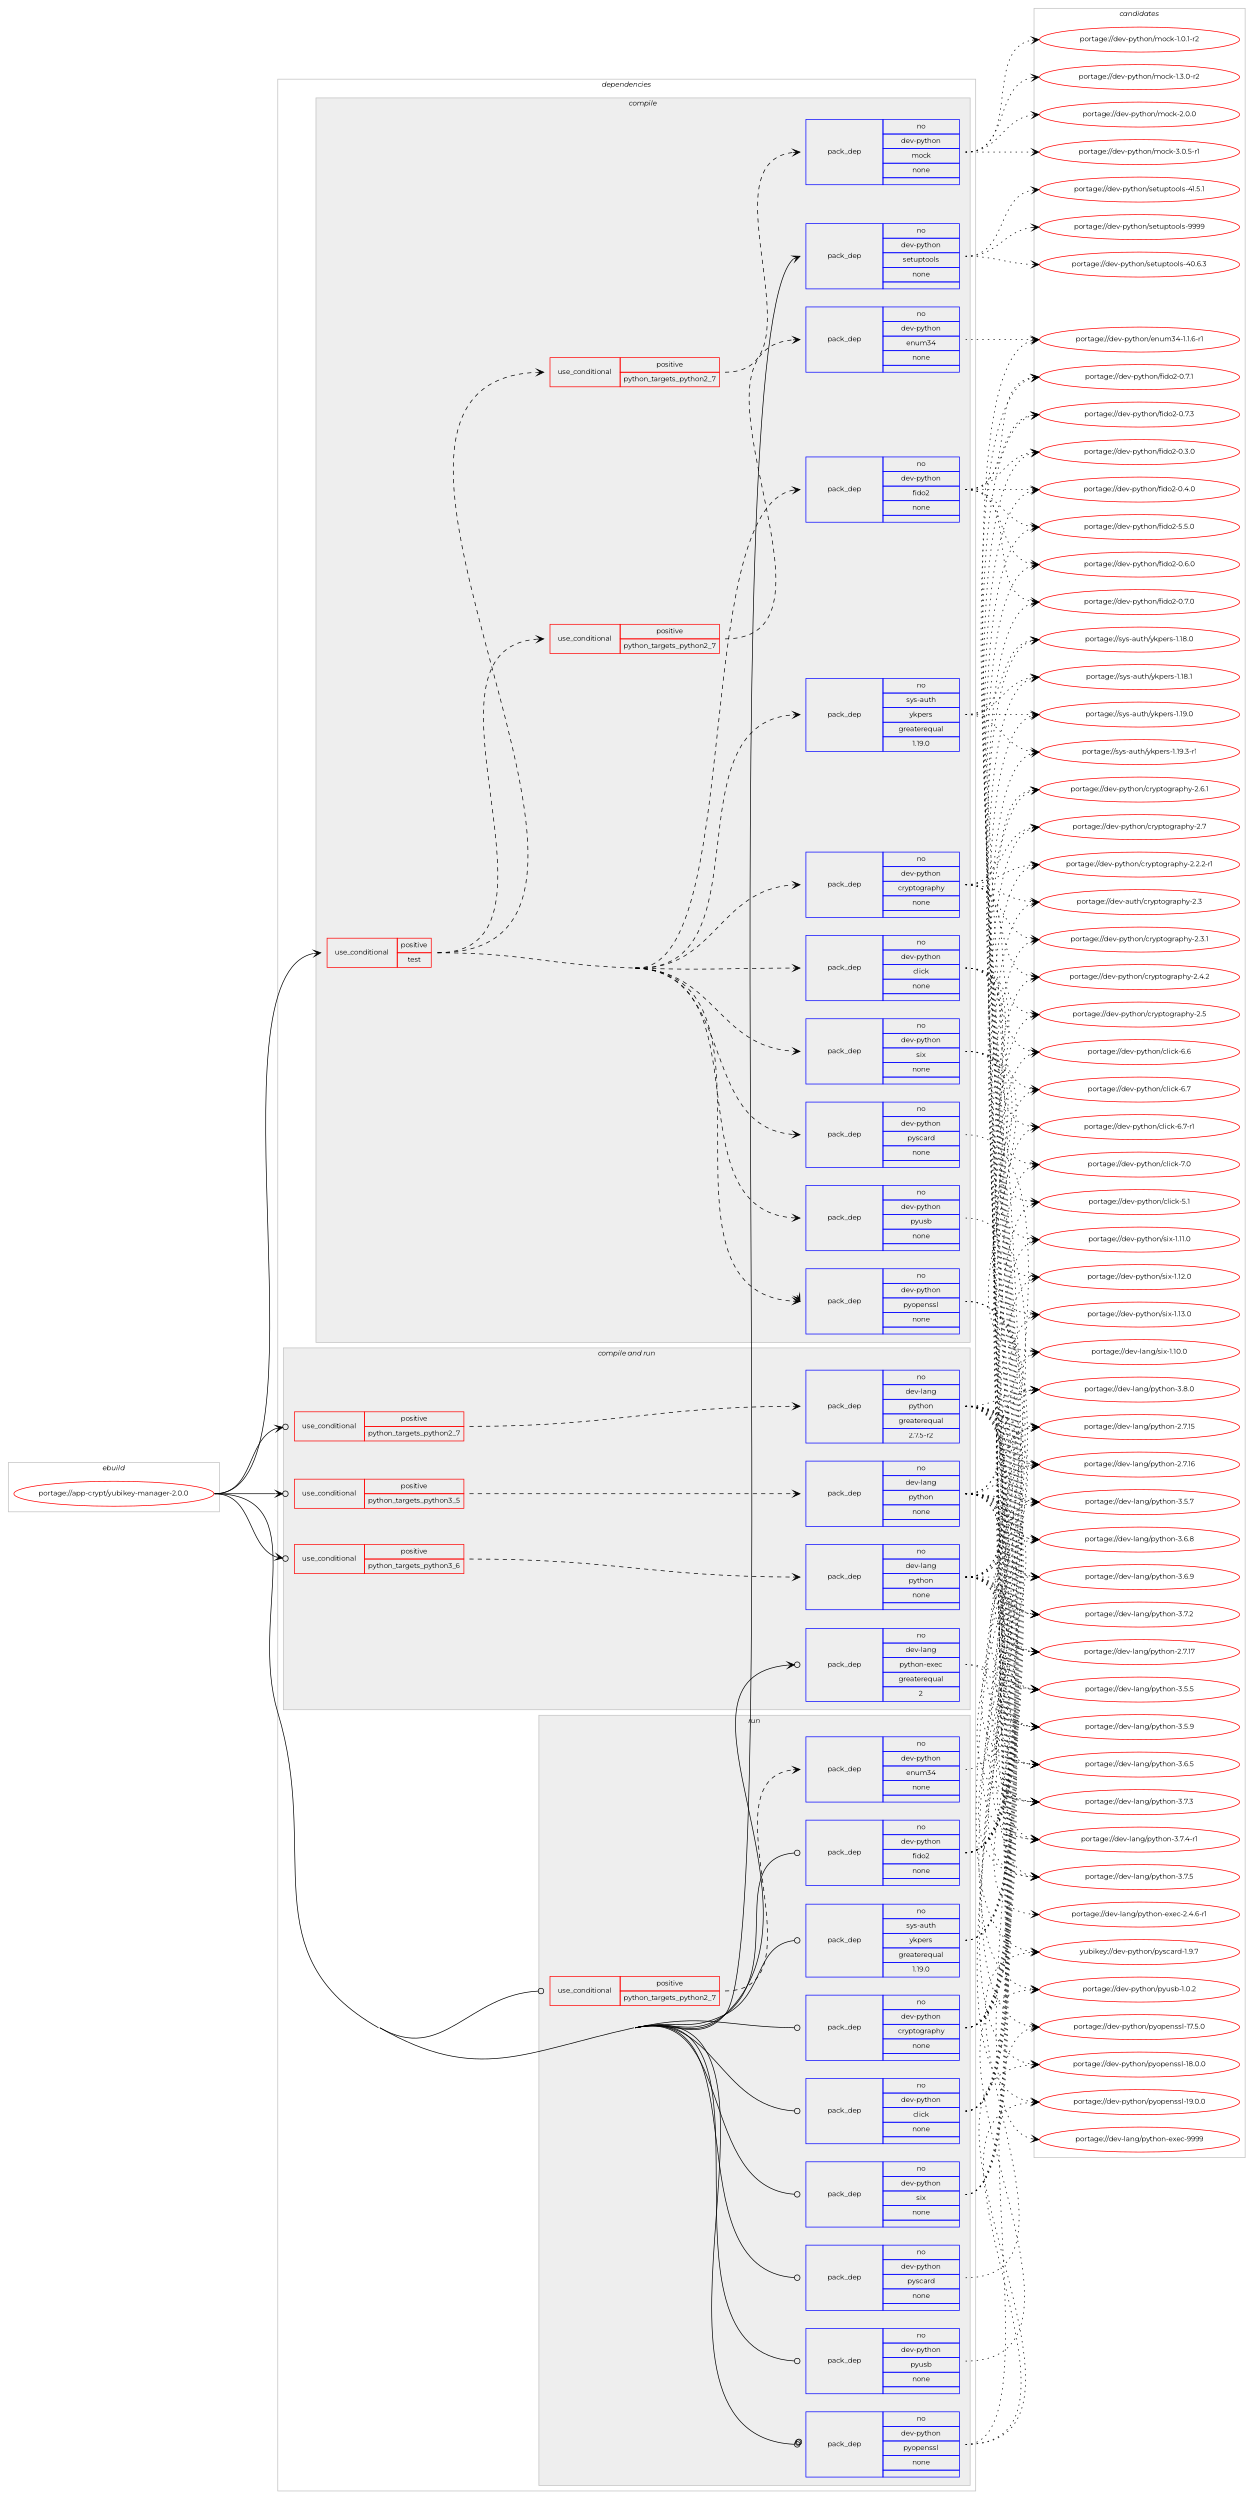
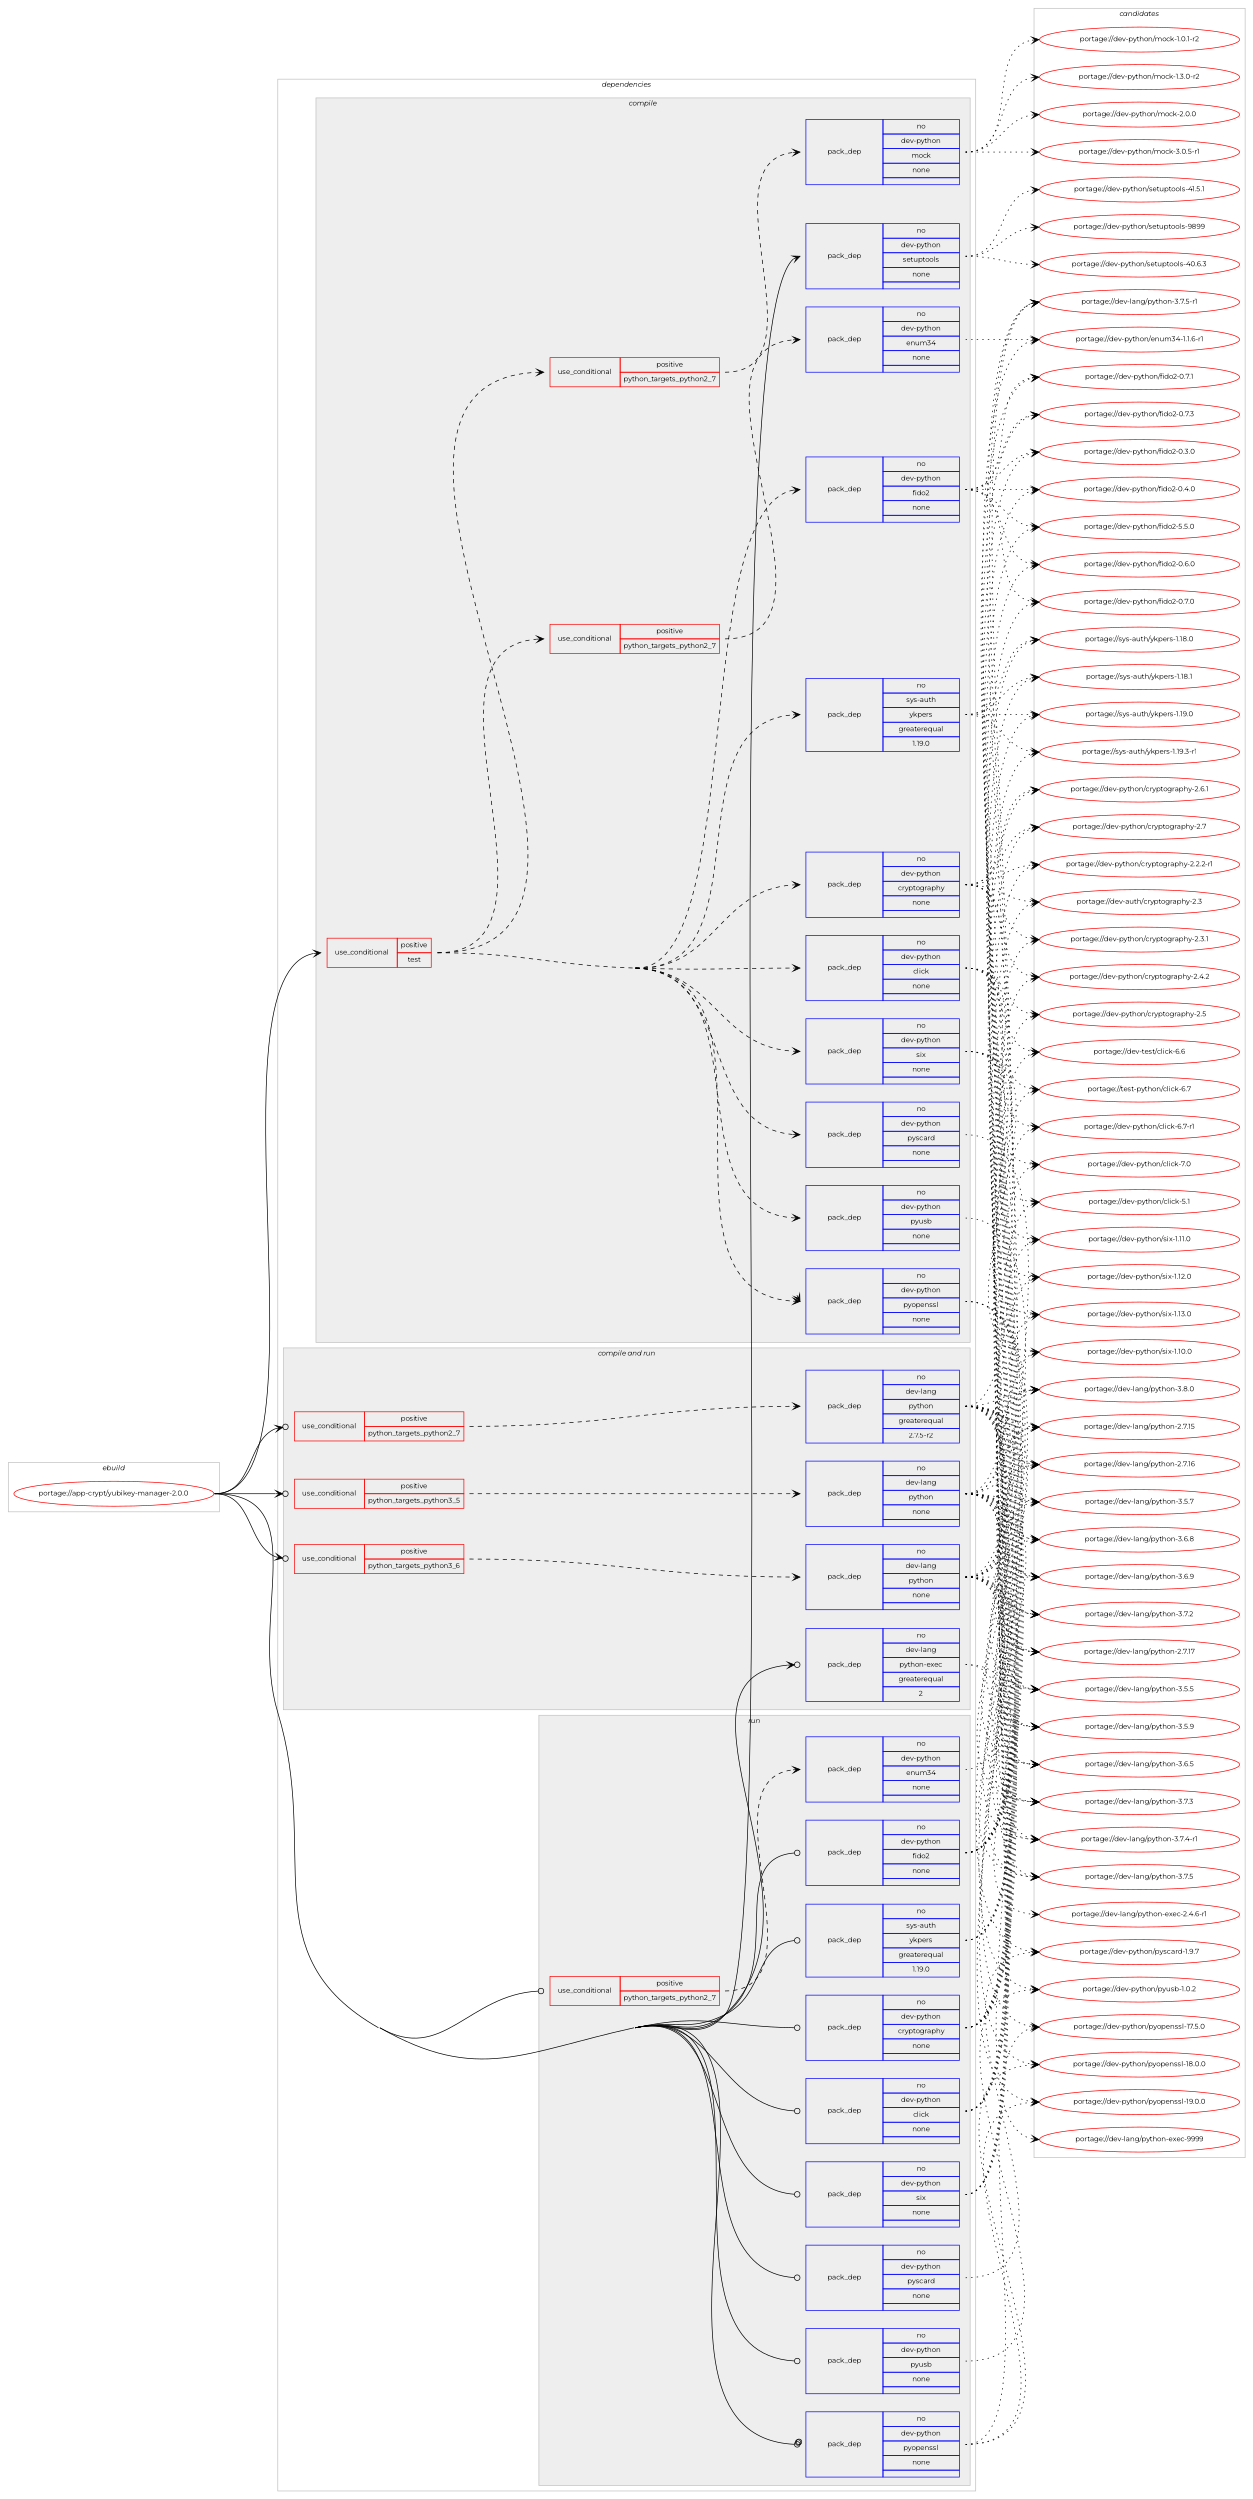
node "portage://dev-python/setuptools-9999": label "portage://dev-python/setuptools-9999" -> "portage://dev-python/setuptools-9899"
node "portage://dev-lang/python-3.7.5-r1": added
node "portage://dev-python/click-6.6": label "portage://dev-python/click-6.6" -> "portage://dev-test/click-6.6"
node "portage://dev-python/click-6.7": label "portage://dev-python/click-6.7" -> "portage://test-python/click-6.7"
node "portage://dev-lang/six-1.10.0": label "portage://dev-lang/six-1.10.0" -> "portage://dev-python/six-1.10.0"
node "yubikey://dev-python/pyscard-1.9.7": label "yubikey://dev-python/pyscard-1.9.7" -> "portage://dev-python/pyscard-1.9.7"
